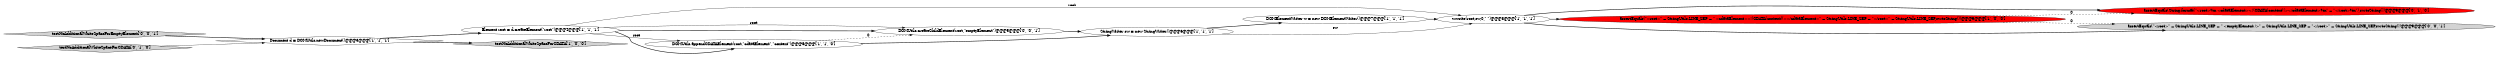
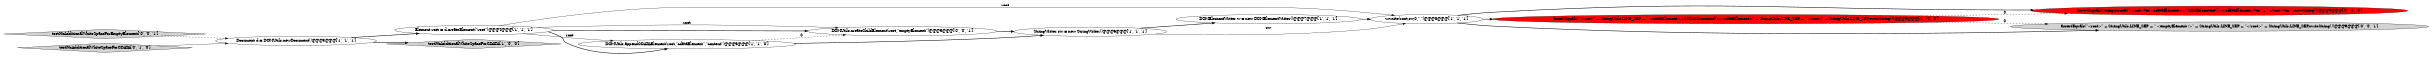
edge "testNoAdditionalWhiteSpaceForEmptyElement['0', '0', '1']" -> "Document d = DOMUtils.newDocument()@@@3@@@['1', '1', '1']": style bold -> dashed
node "Document d = DOMUtils.newDocument()@@@3@@@['1', '1', '1']": shape diamond -> ellipse
